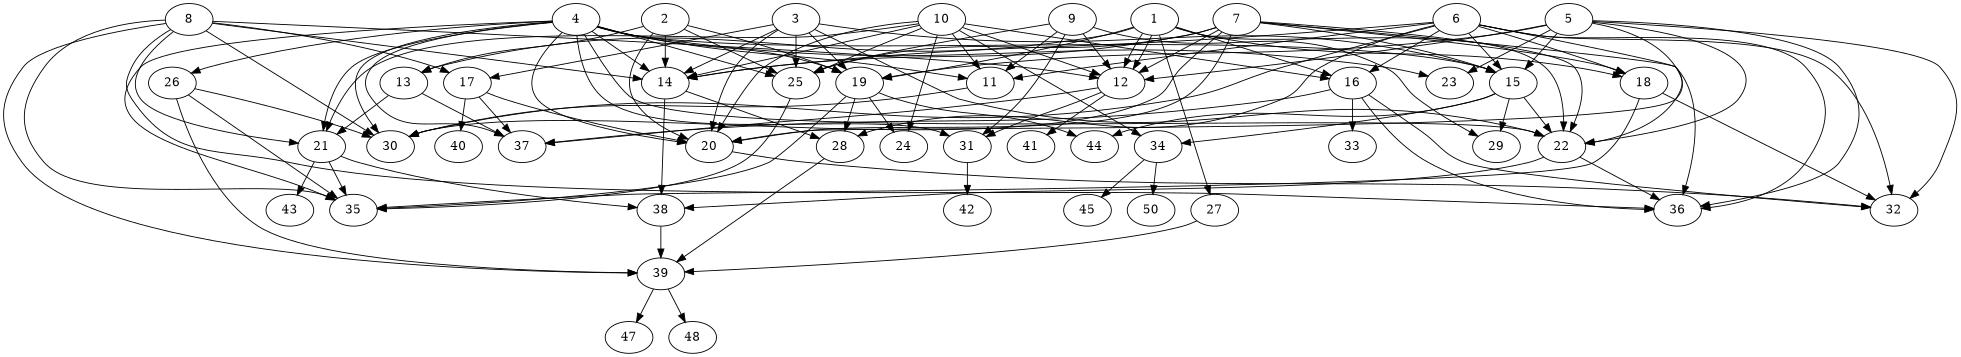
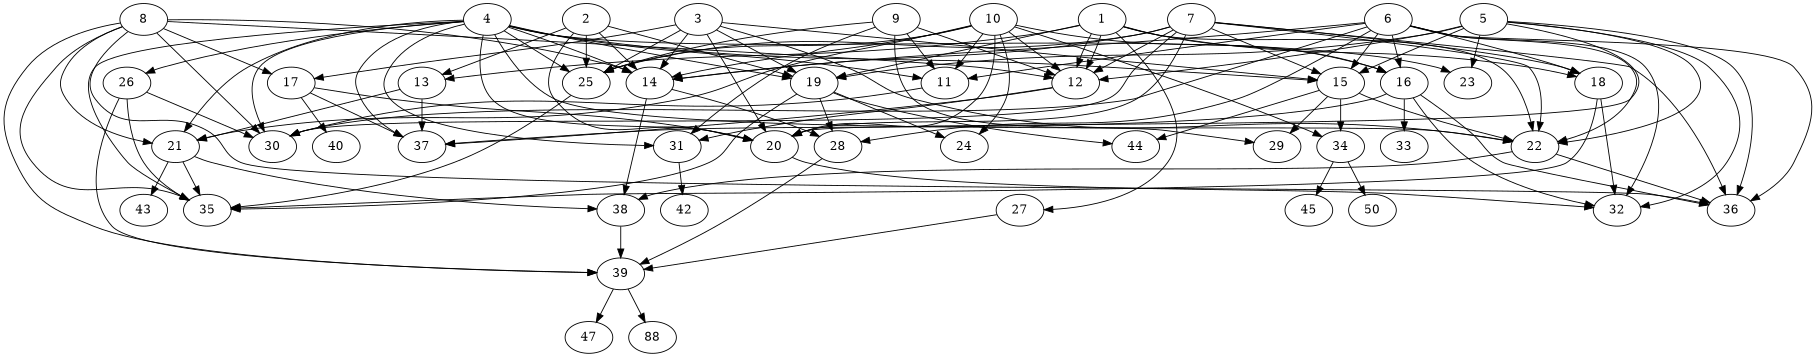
node "41": removed
node "48": label "48" -> "88"
